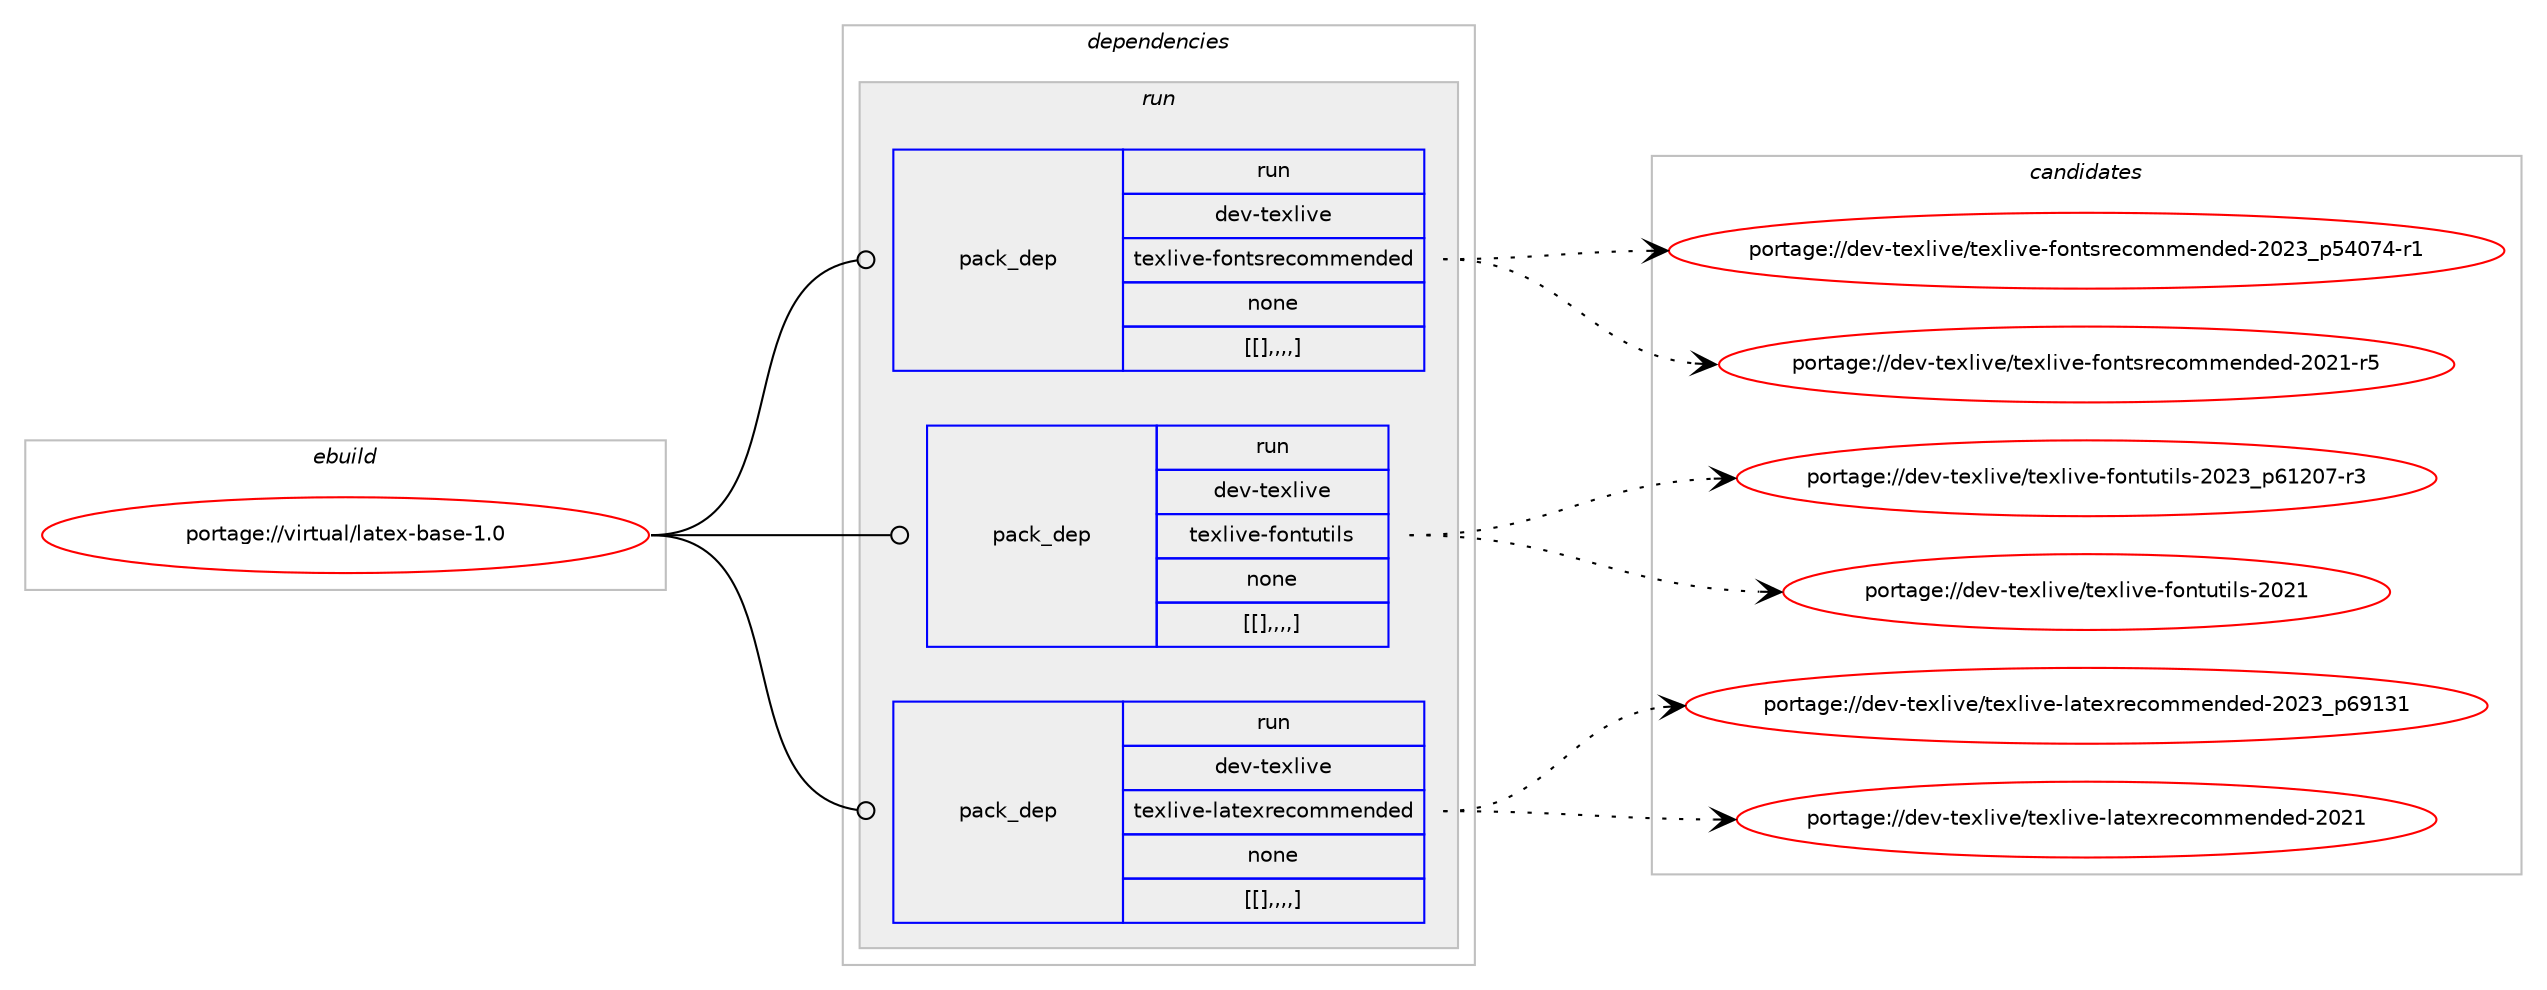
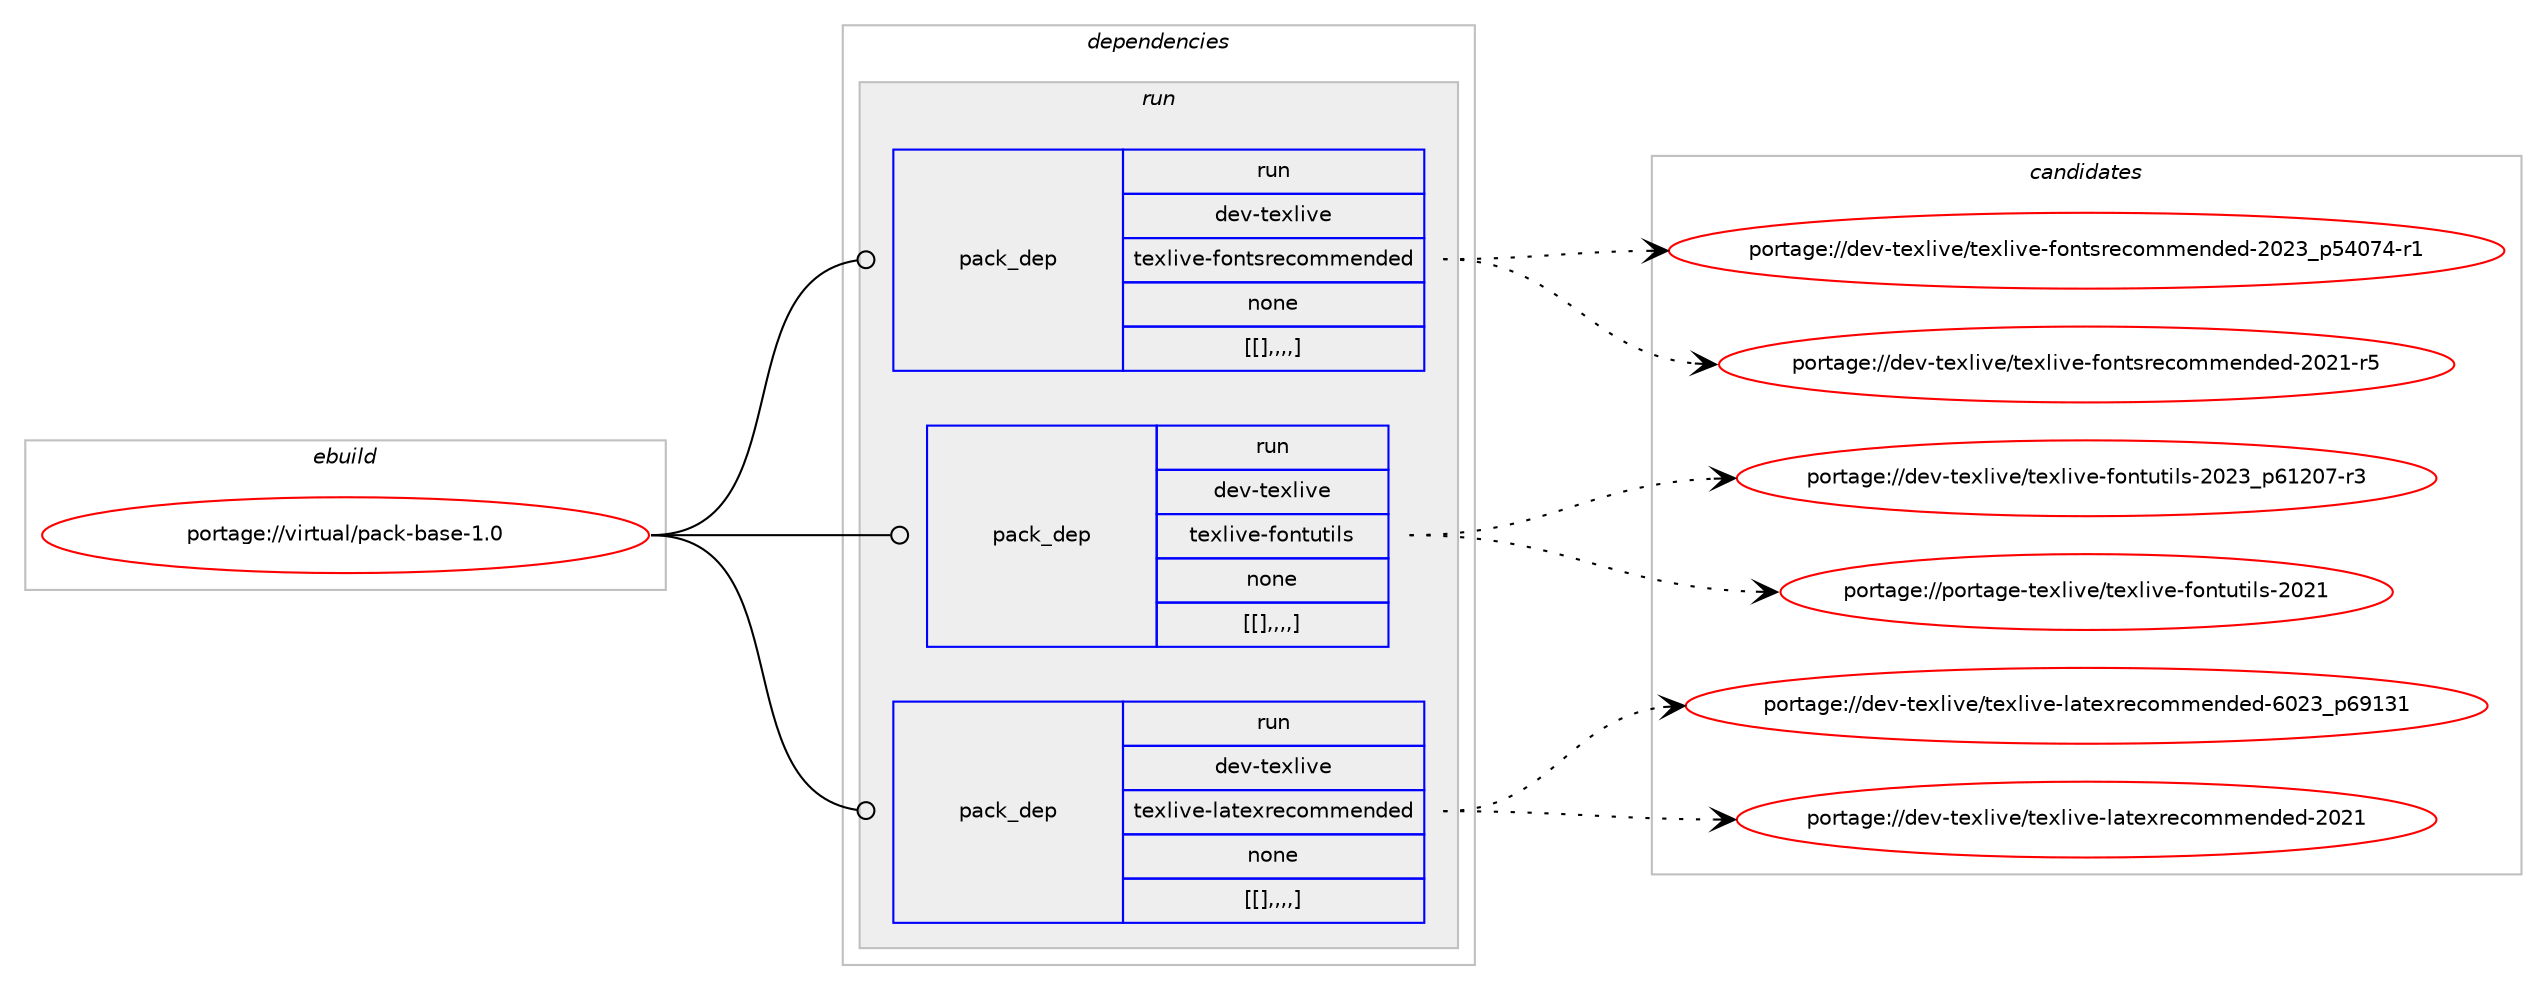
node "portage://virtual/latex-base-1.0": label "portage://virtual/latex-base-1.0" -> "portage://virtual/pack-base-1.0"
node "portage://dev-texlive/texlive-fontutils-2021": label "portage://dev-texlive/texlive-fontutils-2021" -> "portage://portage-texlive/texlive-fontutils-2021"
node "portage://dev-texlive/texlive-latexrecommended-2023_p69131": label "portage://dev-texlive/texlive-latexrecommended-2023_p69131" -> "portage://dev-texlive/texlive-latexrecommended-6023_p69131"
